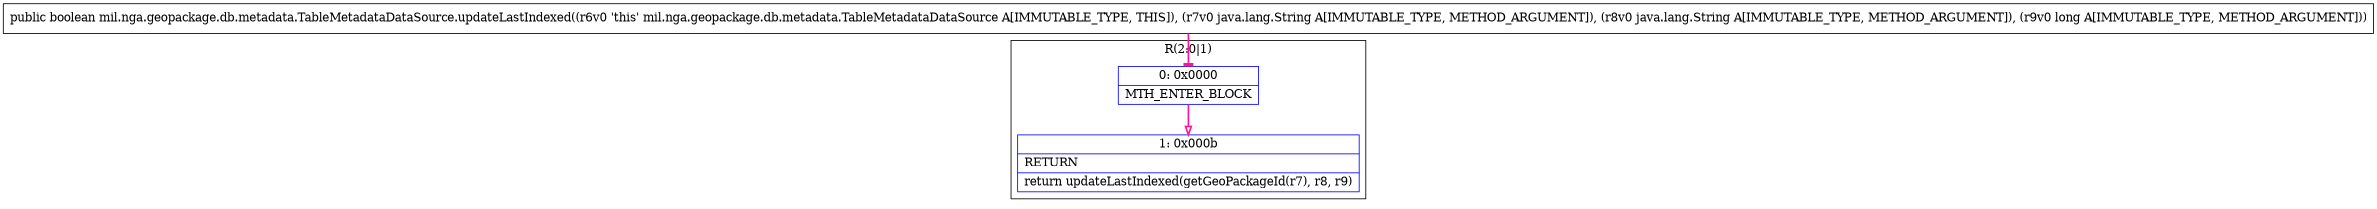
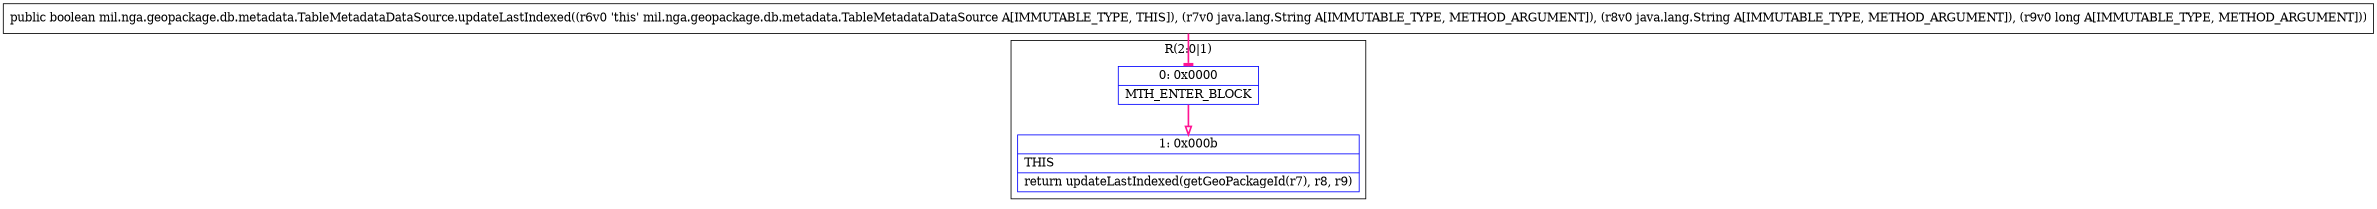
node "1: 0x000b": text "RETURN" -> "THIS"
